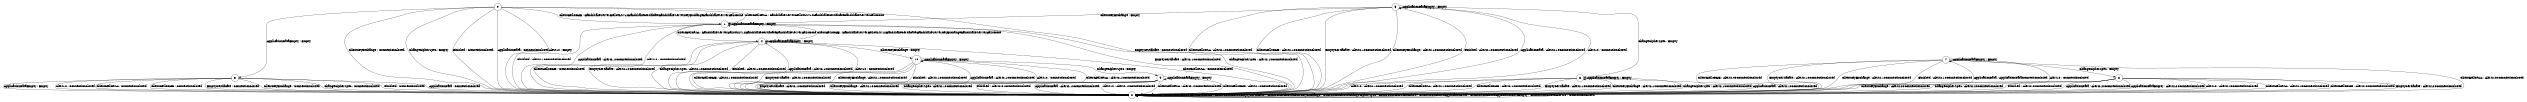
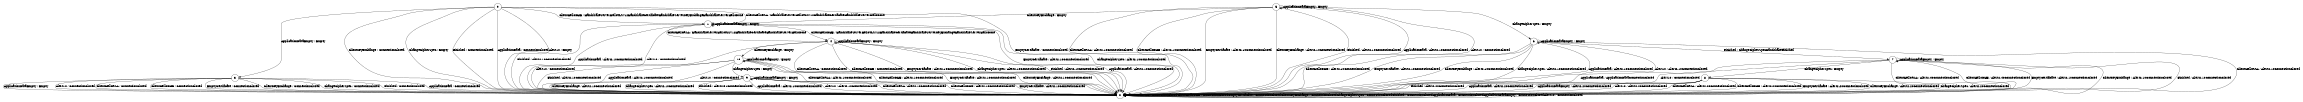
edge "6" -> "7": added, label "Finished / ChangeCipherSpecHandshakeFinished"
